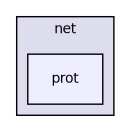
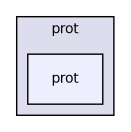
cluster "net": label "net" -> "prot"
